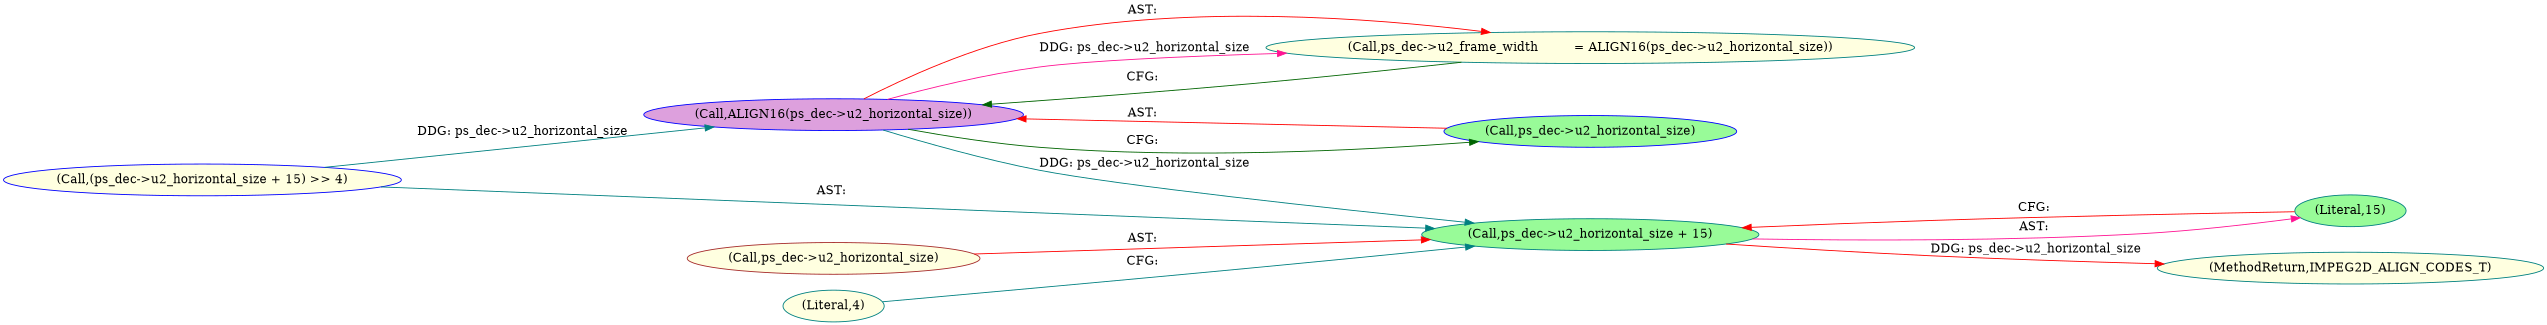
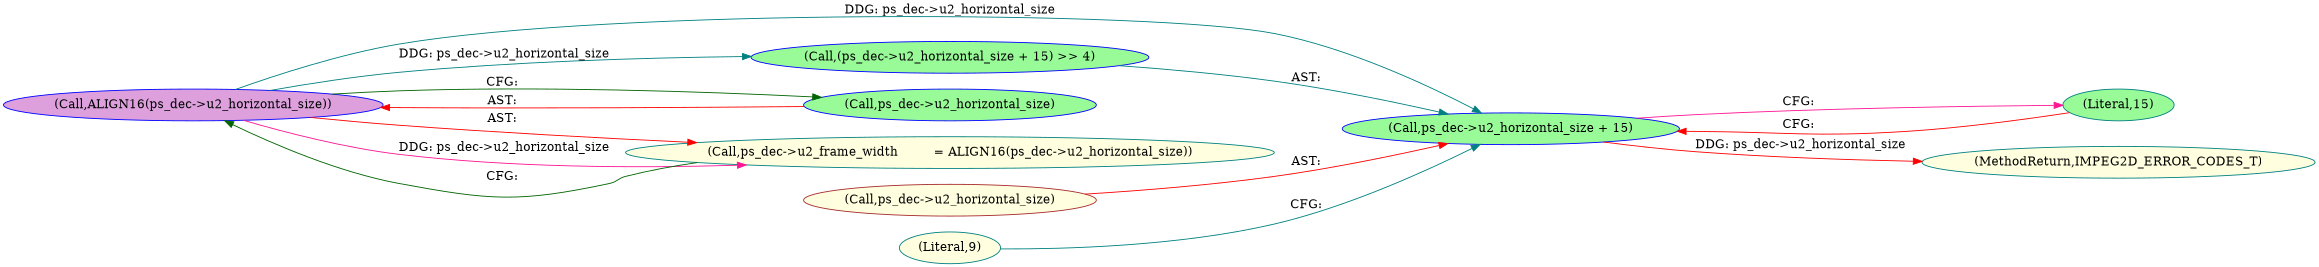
edge "(Call,(ps_dec->u2_horizontal_size + 15) >> 4)" -> "(Call,ALIGN16(ps_dec->u2_horizontal_size))": reversed
node "(Call,(ps_dec->u2_horizontal_size + 15) >> 4)": fillcolor lightyellow -> palegreen
edge "(Call,ps_dec->u2_horizontal_size + 15)" -> "(Literal,15)": label "AST: " -> "CFG: "
node "(Call,ps_dec->u2_horizontal_size + 15)": color teal -> blue
node "(MethodReturn,IMPEG2D_ALIGN_CODES_T)": label "(MethodReturn,IMPEG2D_ALIGN_CODES_T)" -> "(MethodReturn,IMPEG2D_ERROR_CODES_T)"
node "(Literal,4)": label "(Literal,4)" -> "(Literal,9)"
